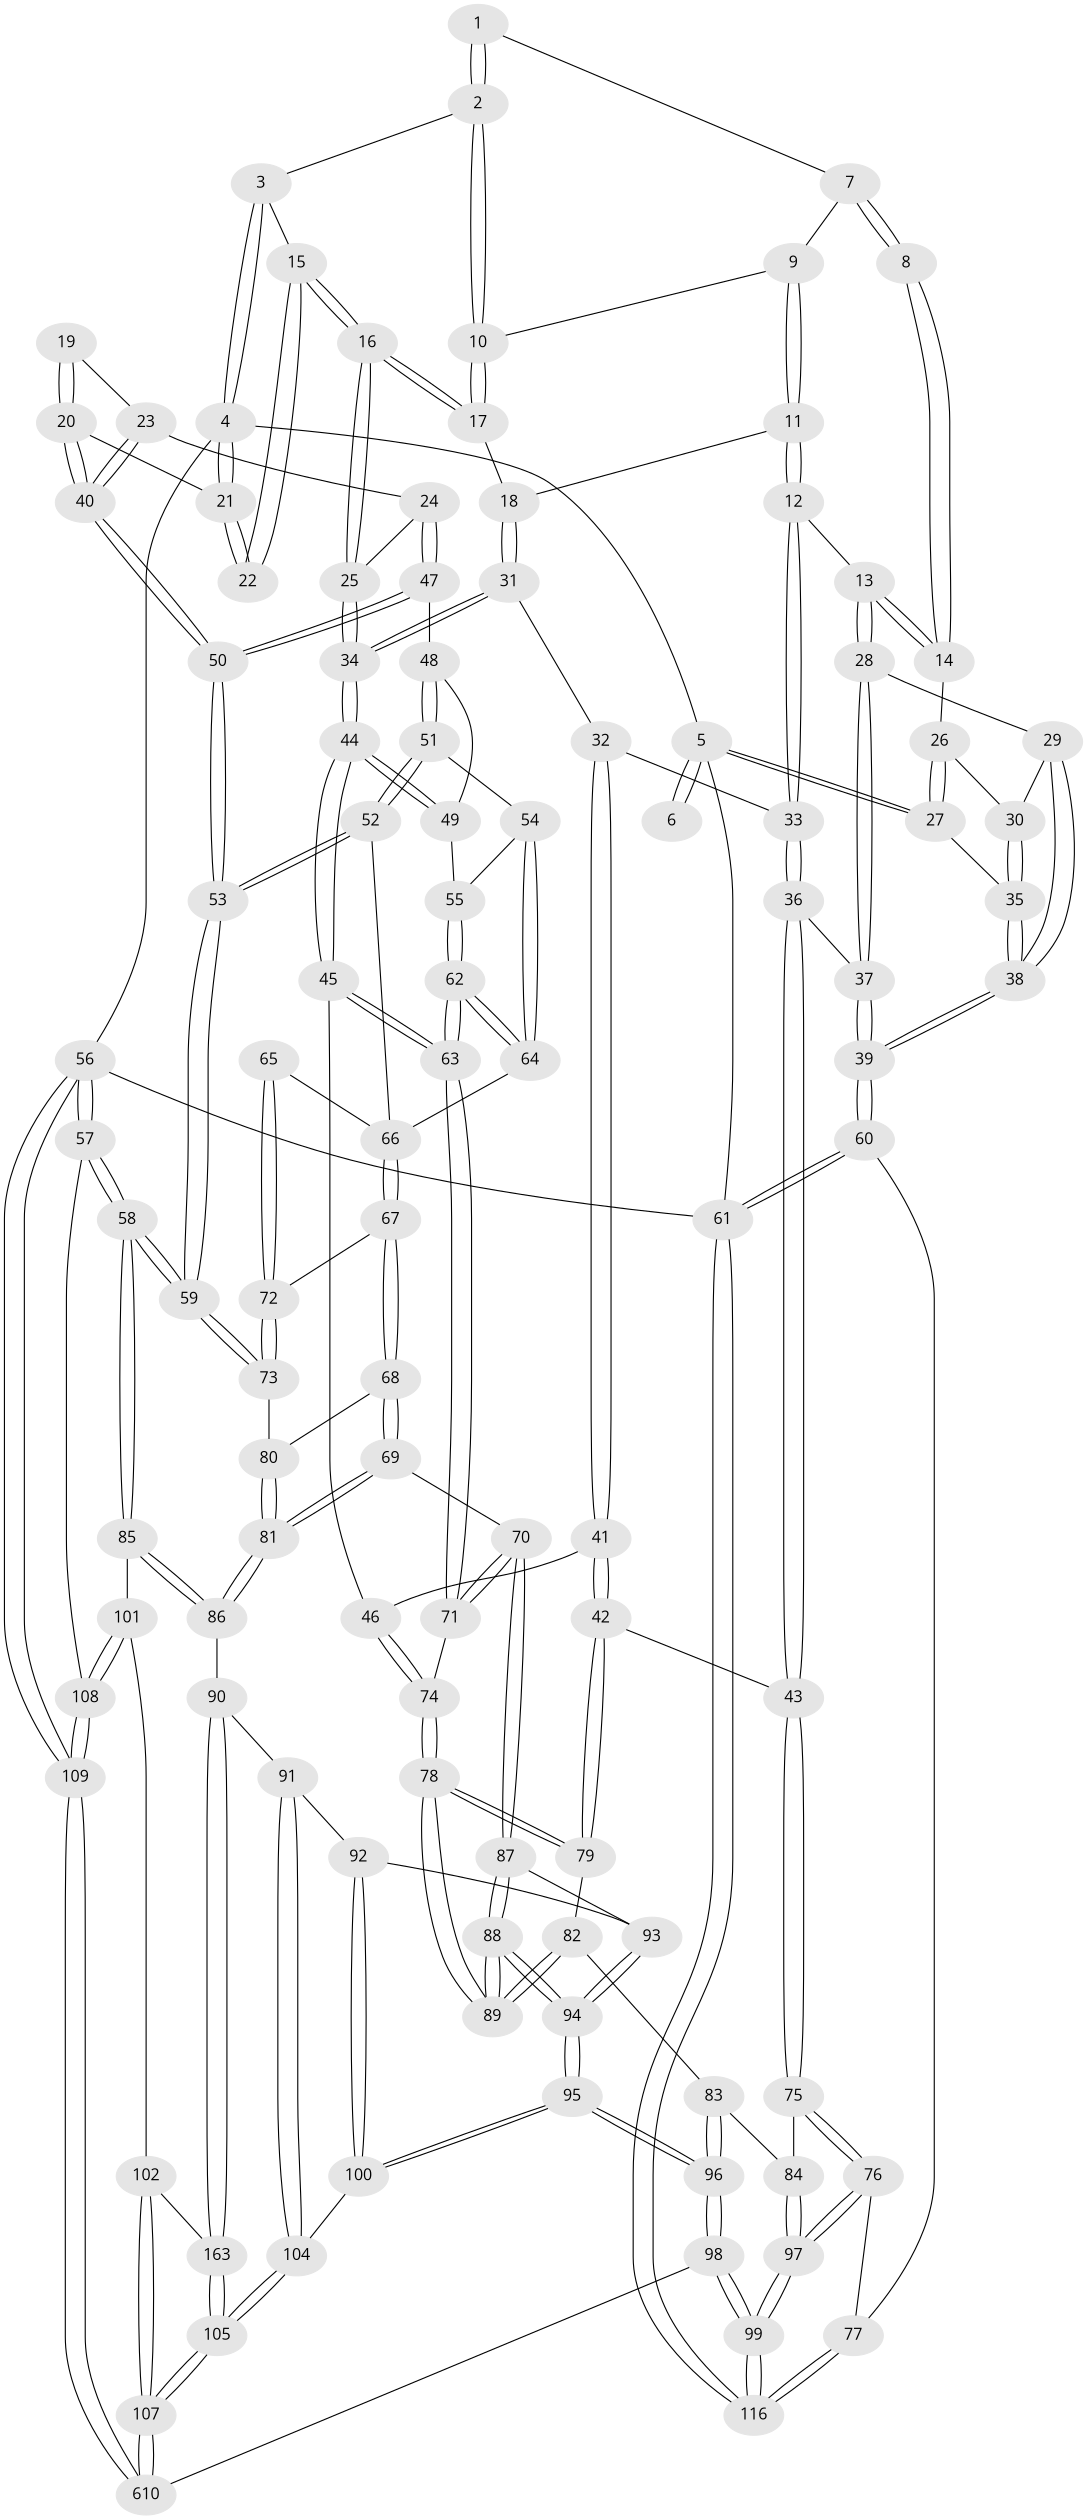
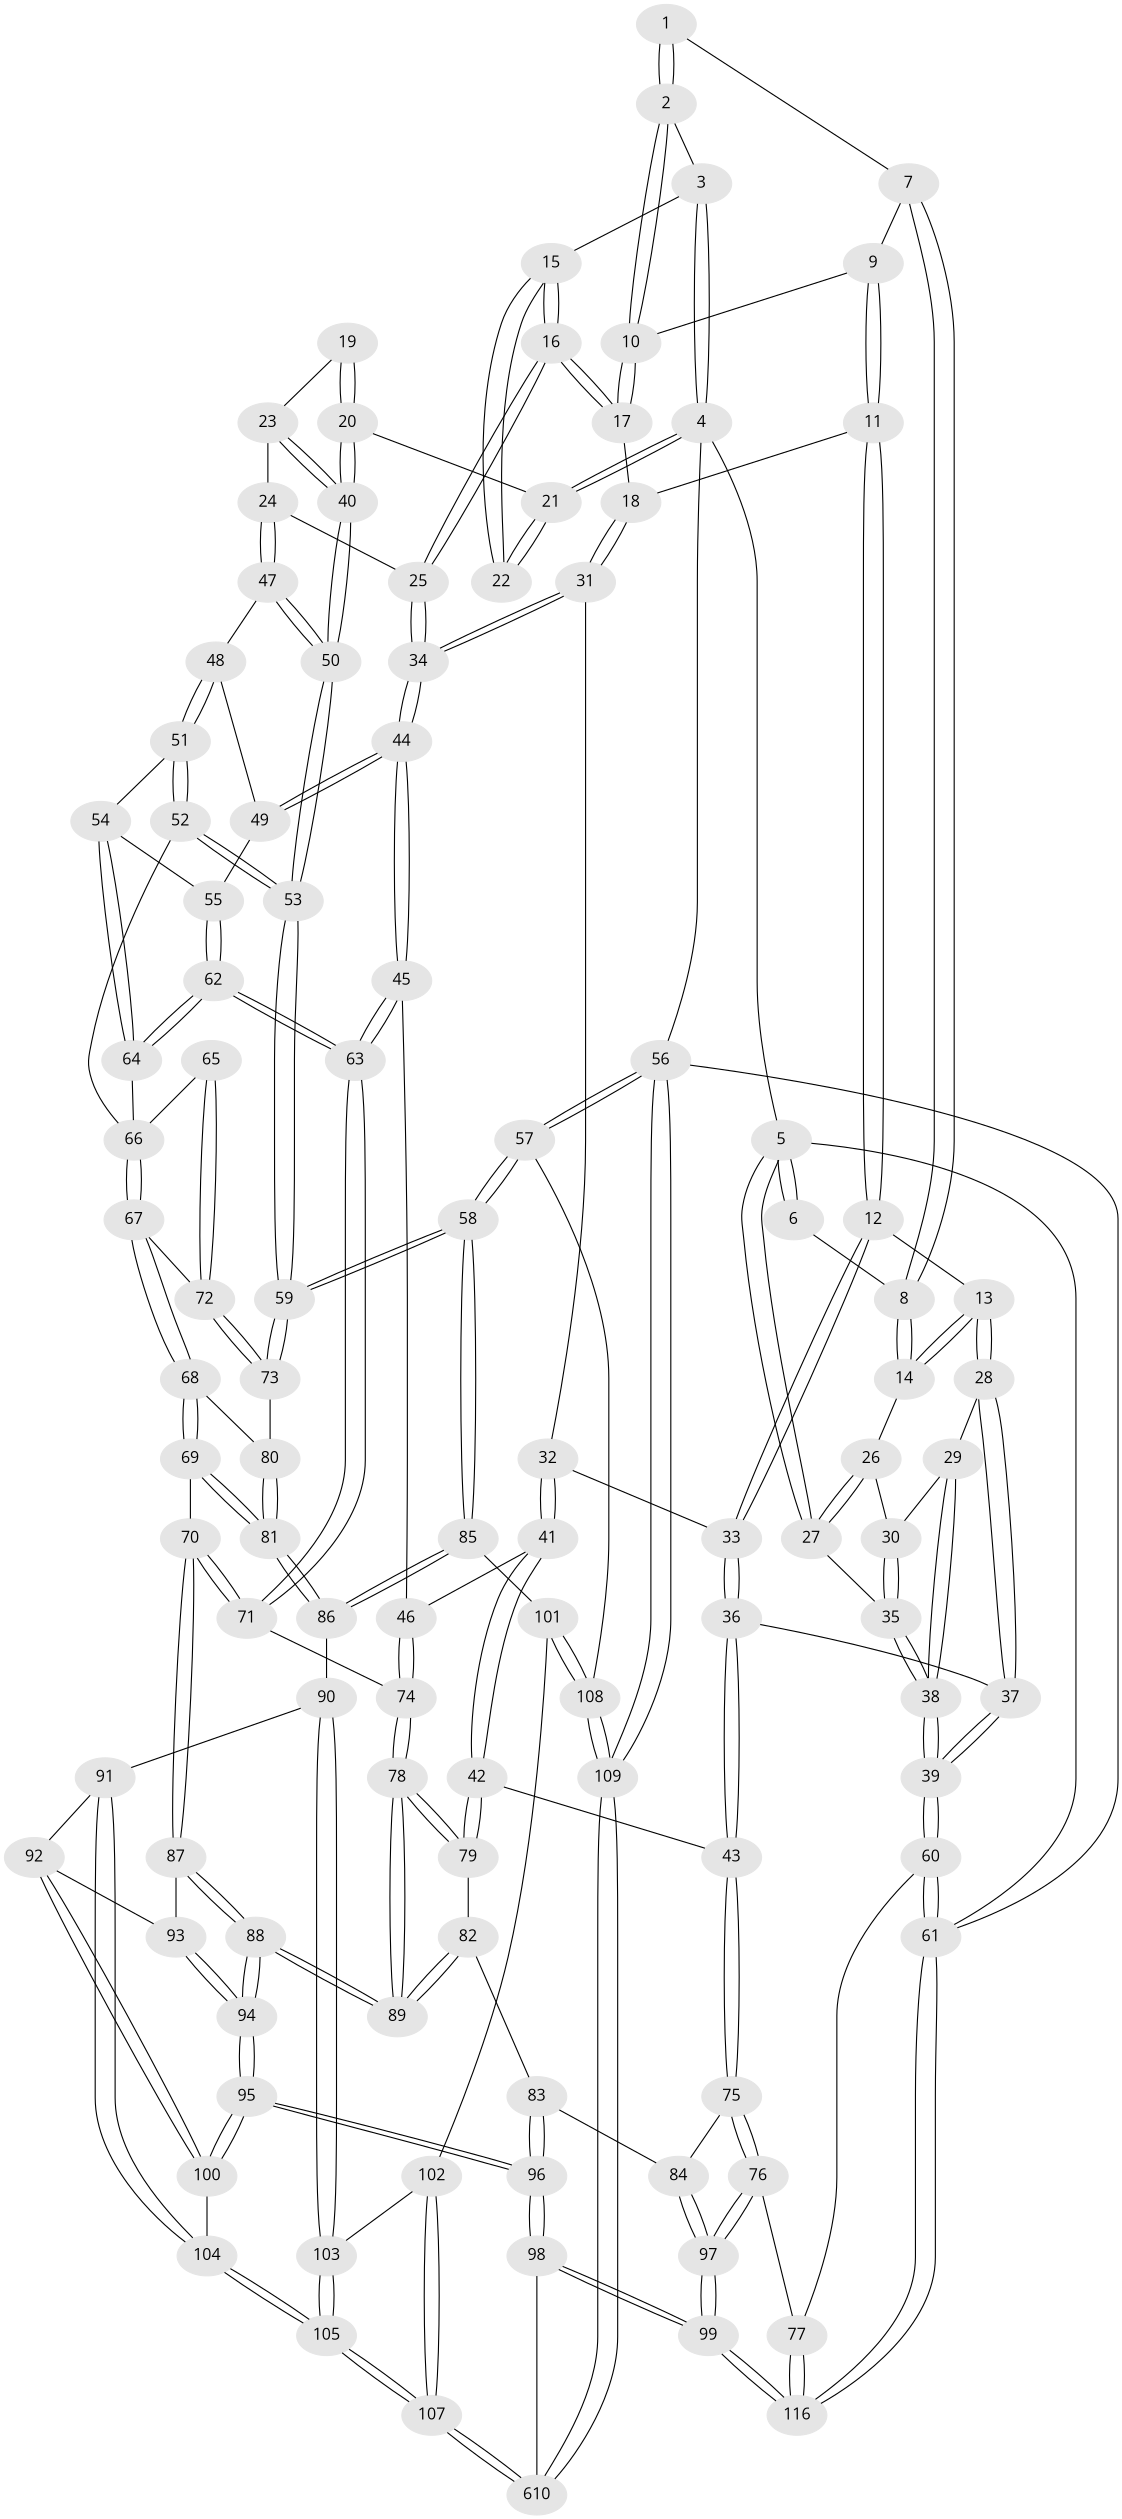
edge "6" -- "8": added
node "163": label "163" -> "103"
